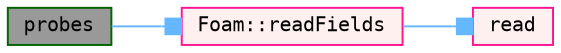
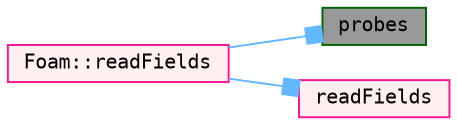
edge "probes" -> "Foam::readFields": reversed
node "read": label "read" -> "readFields"
